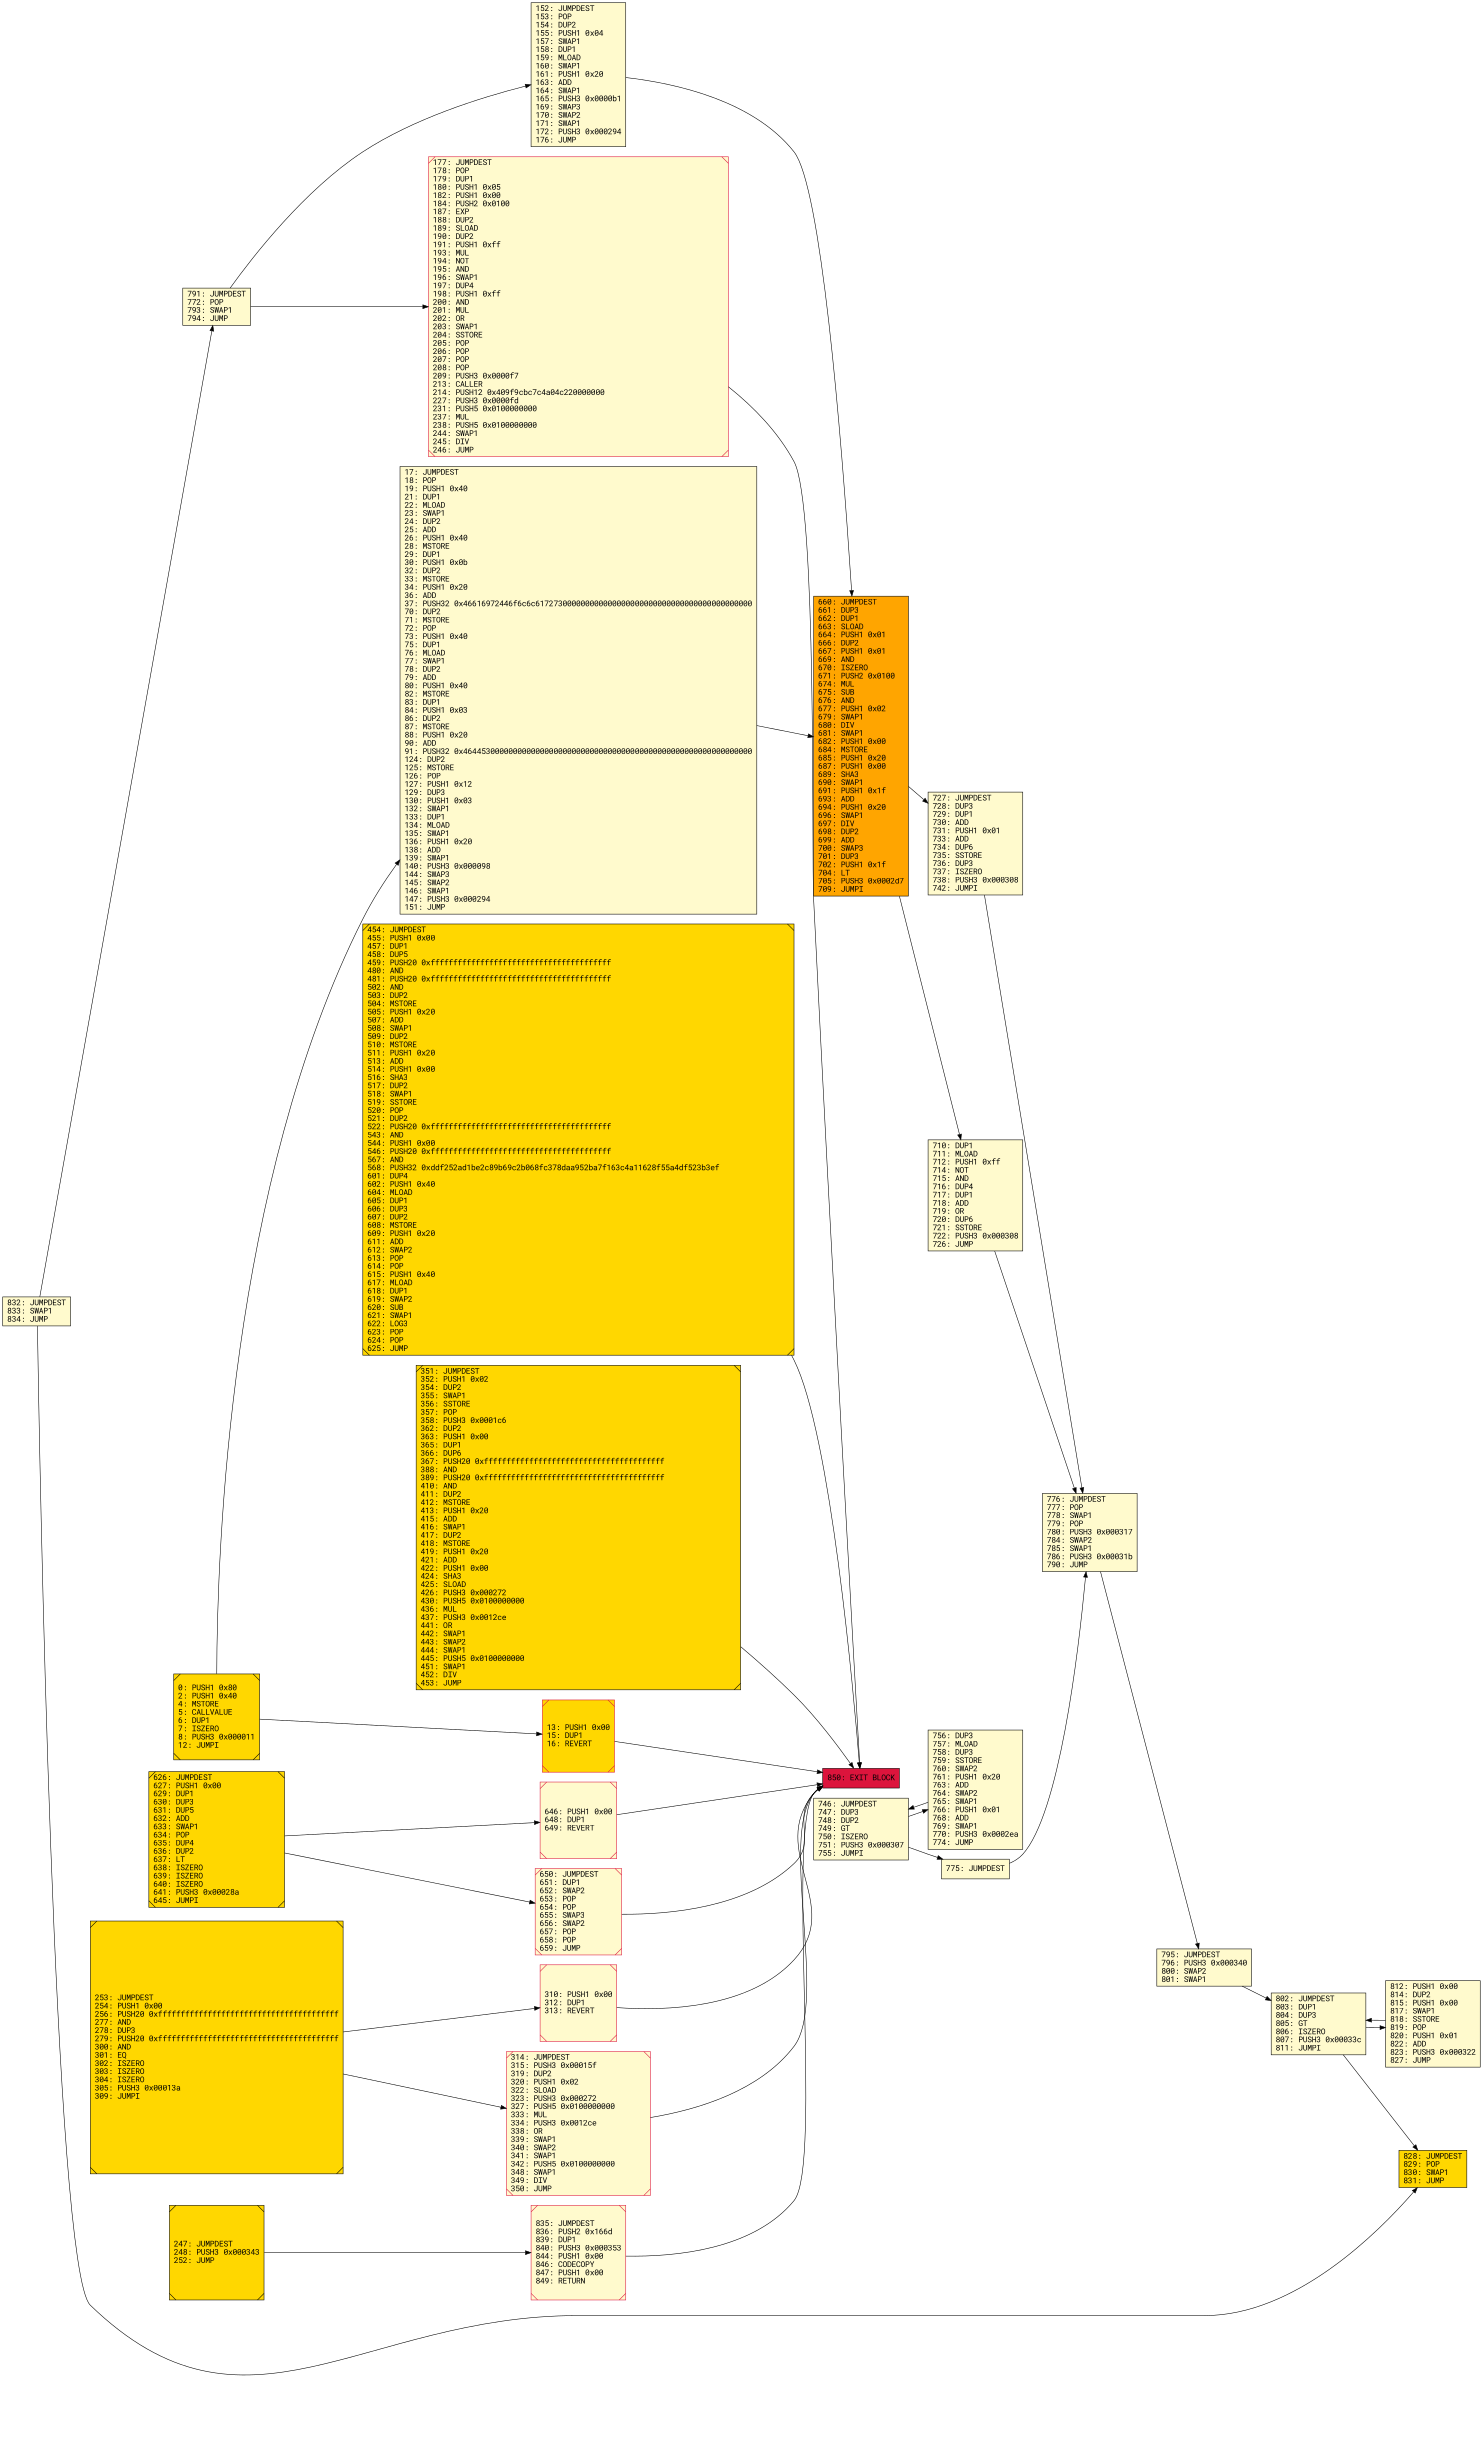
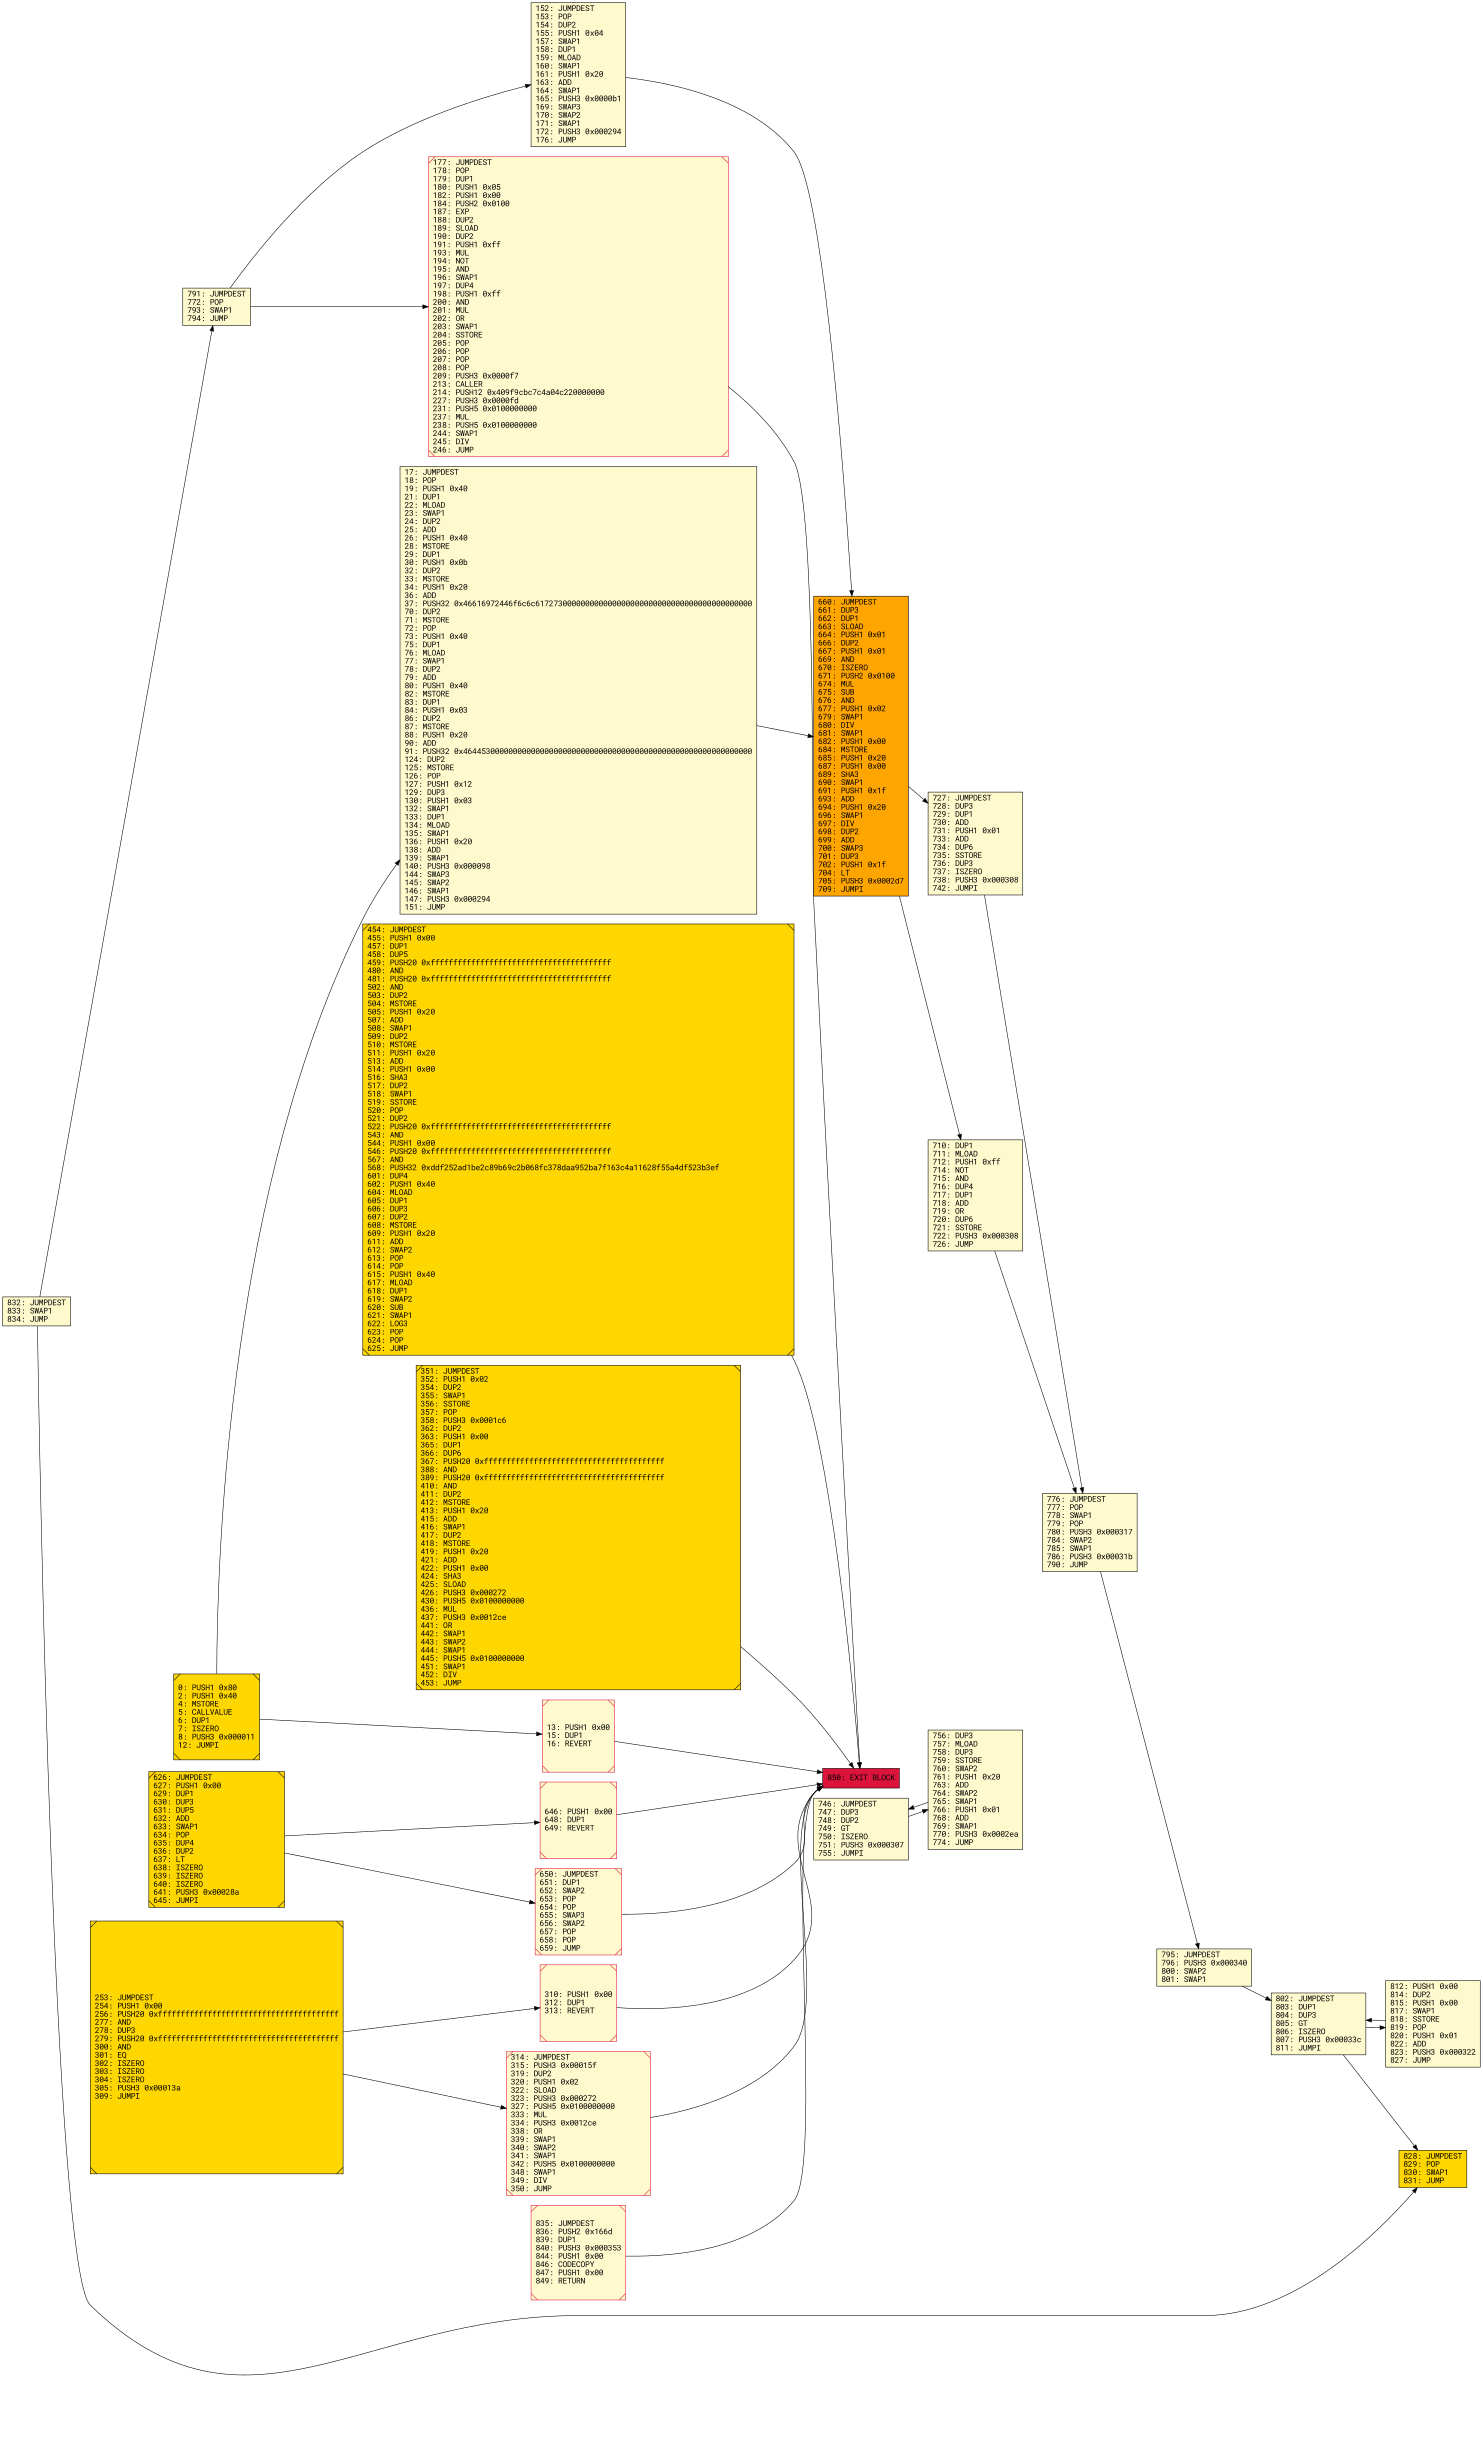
node "13: PUSH1 0x00 15: DUP1 16: REVERT": fillcolor gold -> lemonchiffon
node "775: JUMPDEST": removed
node "247: JUMPDEST 248: PUSH3 0x000343 252: JUMP": removed
